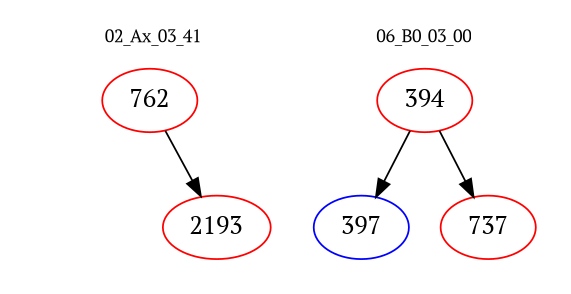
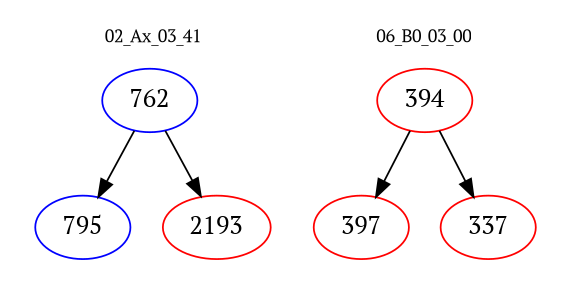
node "762": color red -> blue
node "795": added
node "397": color blue -> red
node "737": label "737" -> "337"
